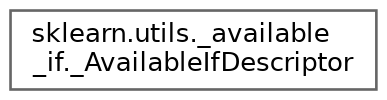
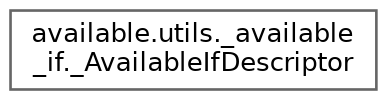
node "sklearn.utils._available _if._AvailableIfDescriptor": label "sklearn.utils._available _if._AvailableIfDescriptor" -> "available.utils._available _if._AvailableIfDescriptor"
